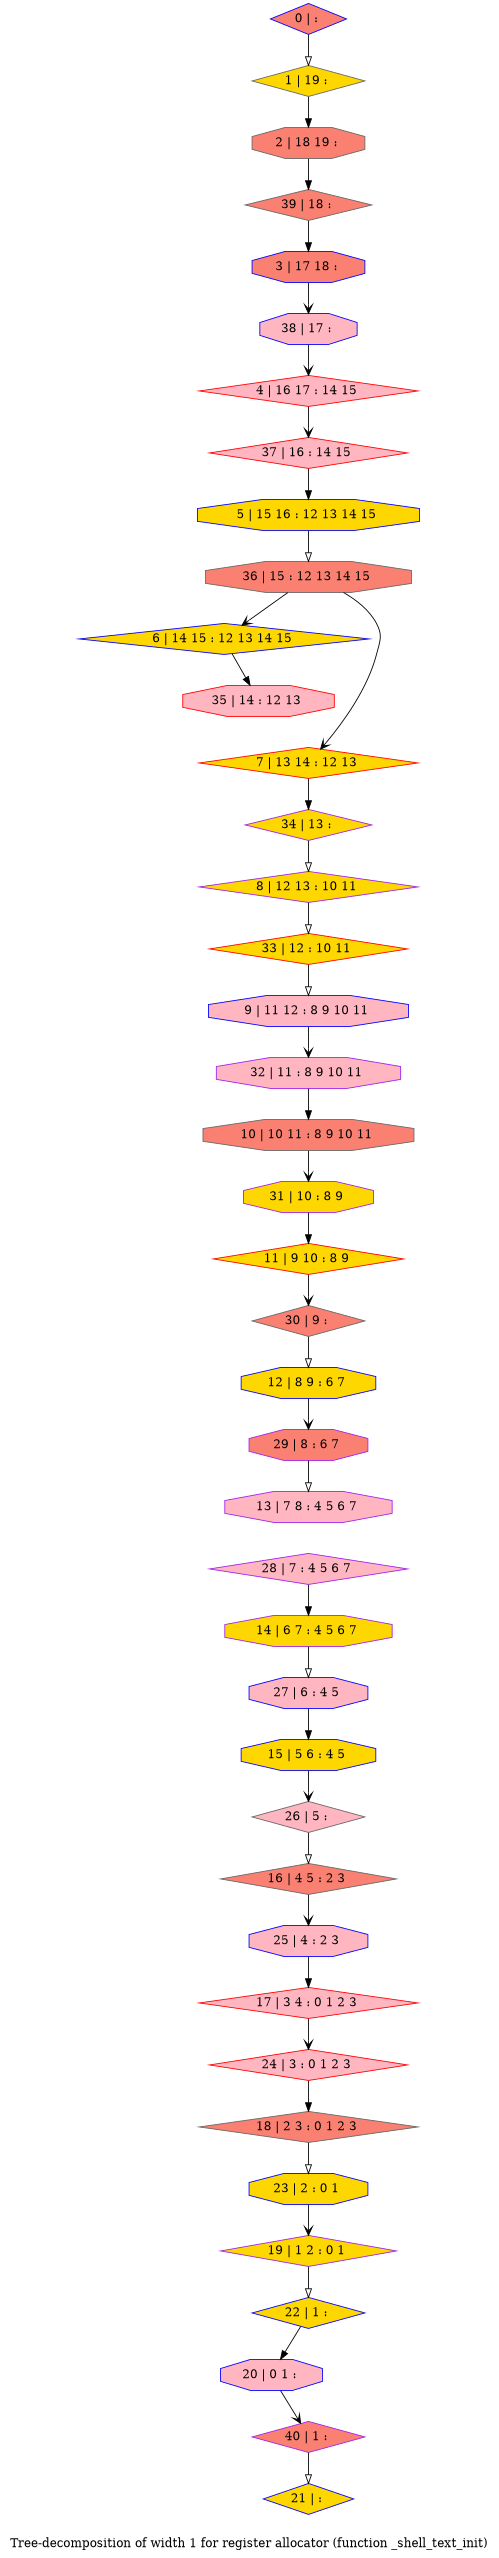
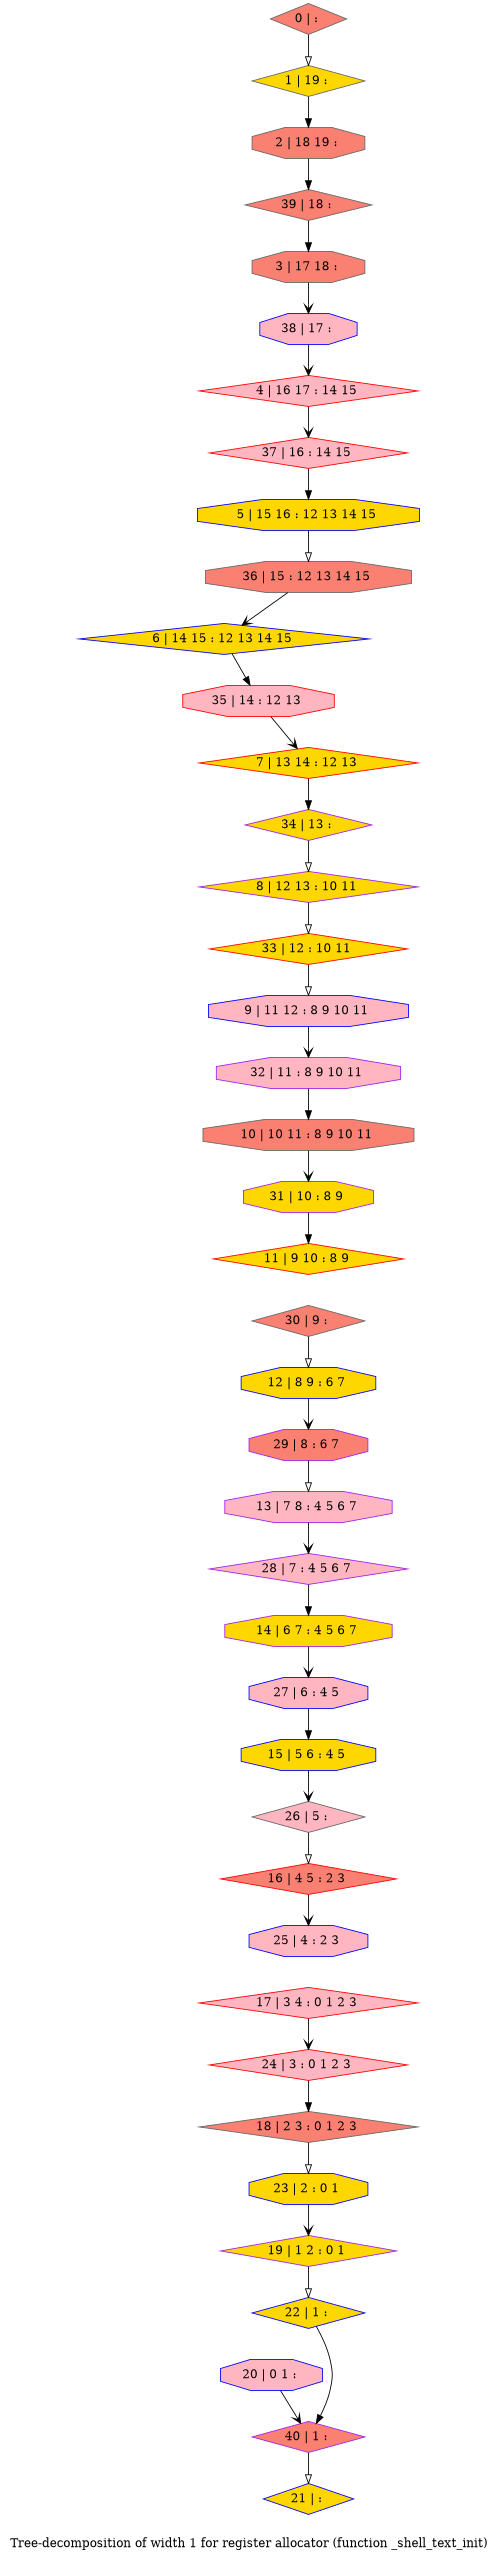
node "0 | :": color blue -> gray40
node "3 | 17 18 :": color blue -> gray40
edge "36 | 15 : 12 13 14 15" -> "7 | 13 14 : 12 13": now "35 | 14 : 12 13" -> "7 | 13 14 : 12 13"
edge "11 | 9 10 : 8 9" -> "30 | 9 :": removed
edge "13 | 7 8 : 4 5 6 7" -> "28 | 7 : 4 5 6 7": added
edge "14 | 6 7 : 4 5 6 7" -> "27 | 6 : 4 5": arrowhead onormal -> vee
node "16 | 4 5 : 2 3": color gray40 -> red
edge "25 | 4 : 2 3" -> "17 | 3 4 : 0 1 2 3": removed
edge "22 | 1 :" -> "20 | 0 1 :": now "22 | 1 :" -> "40 | 1 :"
